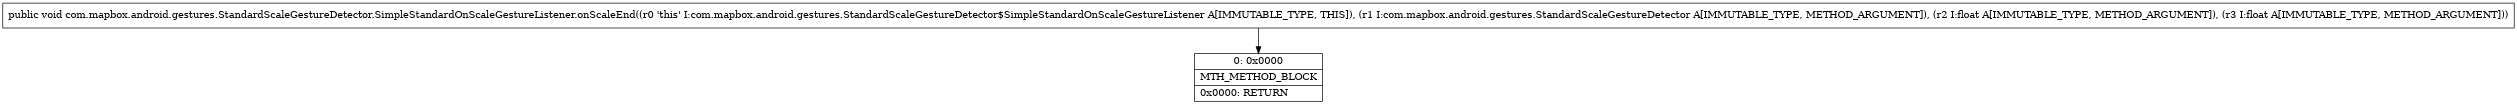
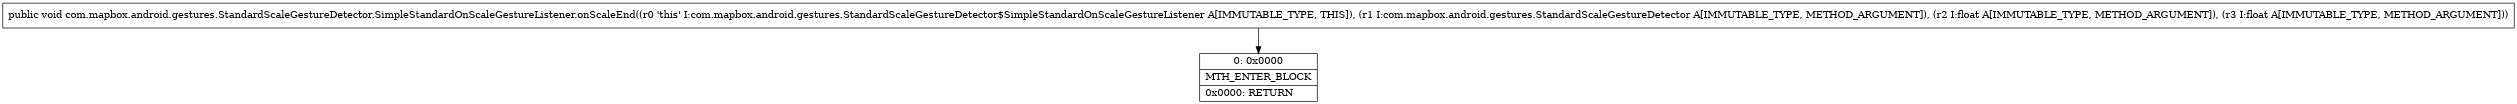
node "0: 0x0000": text "MTH_METHOD_BLOCK" -> "MTH_ENTER_BLOCK"
